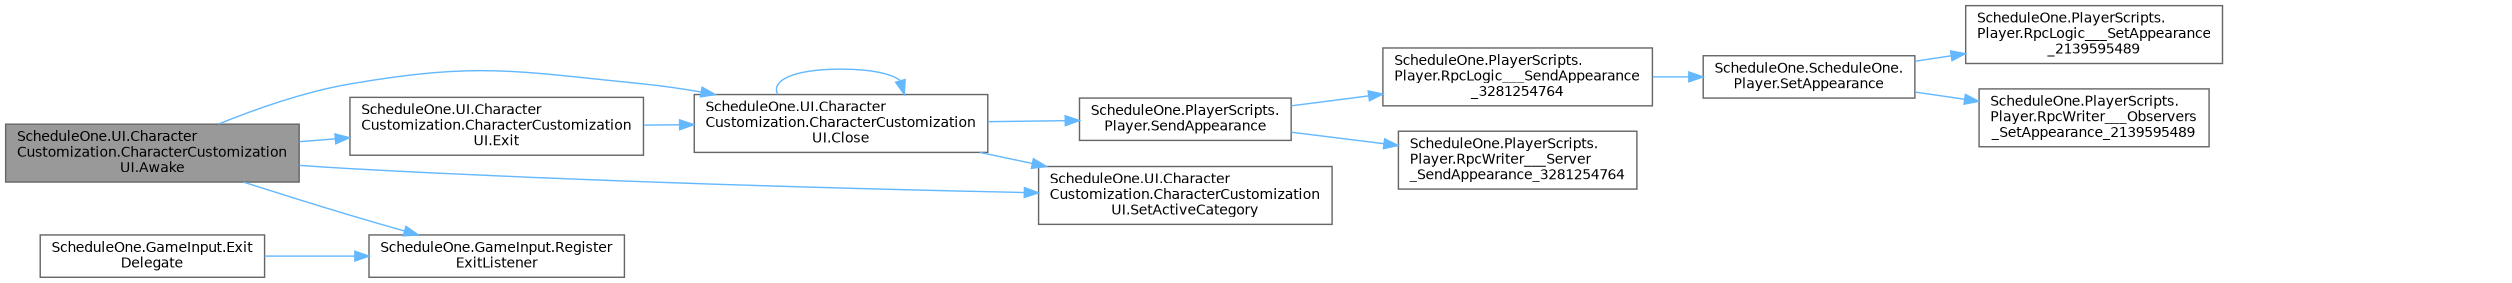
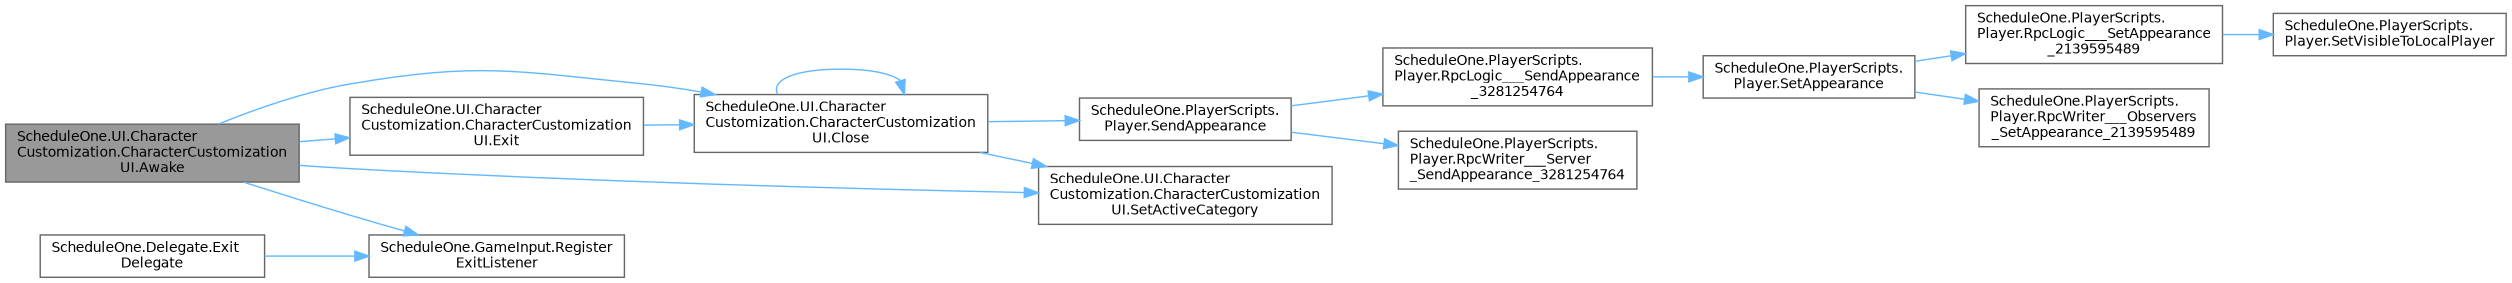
node "ScheduleOne.PlayerScripts. Player.SetVisibleToLocalPlayer": added
node "ScheduleOne.ScheduleOne. Player.SetAppearance": label "ScheduleOne.ScheduleOne. Player.SetAppearance" -> "ScheduleOne.PlayerScripts. Player.SetAppearance"
node "ScheduleOne.GameInput.Exit Delegate": label "ScheduleOne.GameInput.Exit Delegate" -> "ScheduleOne.Delegate.Exit Delegate"
